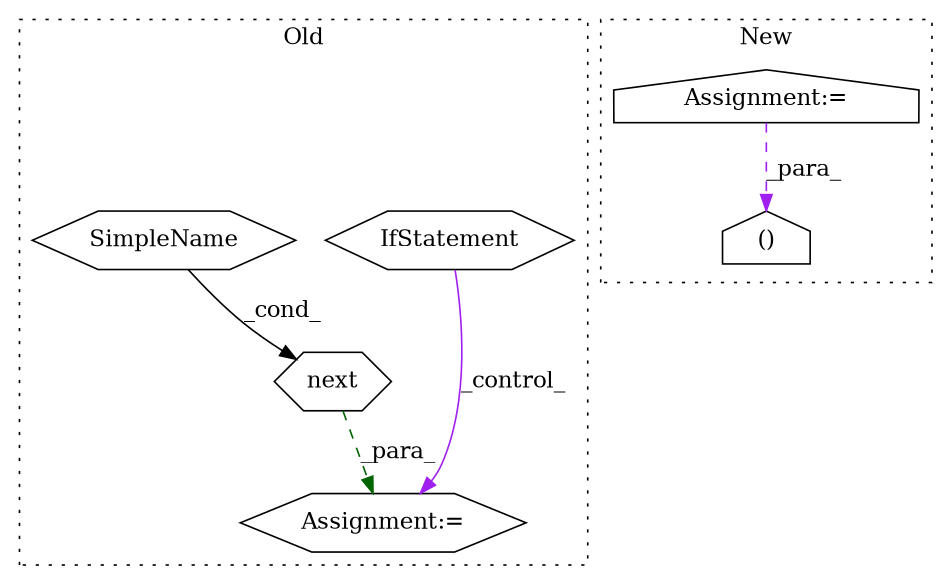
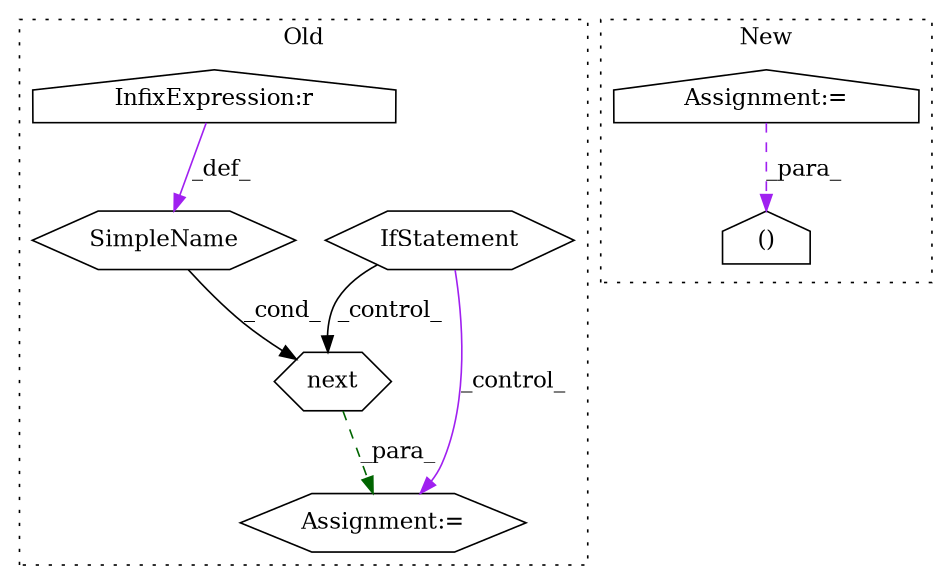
node "InfixExpression:r": added
edge "IfStatement" -> "next": added, label "_control_"
